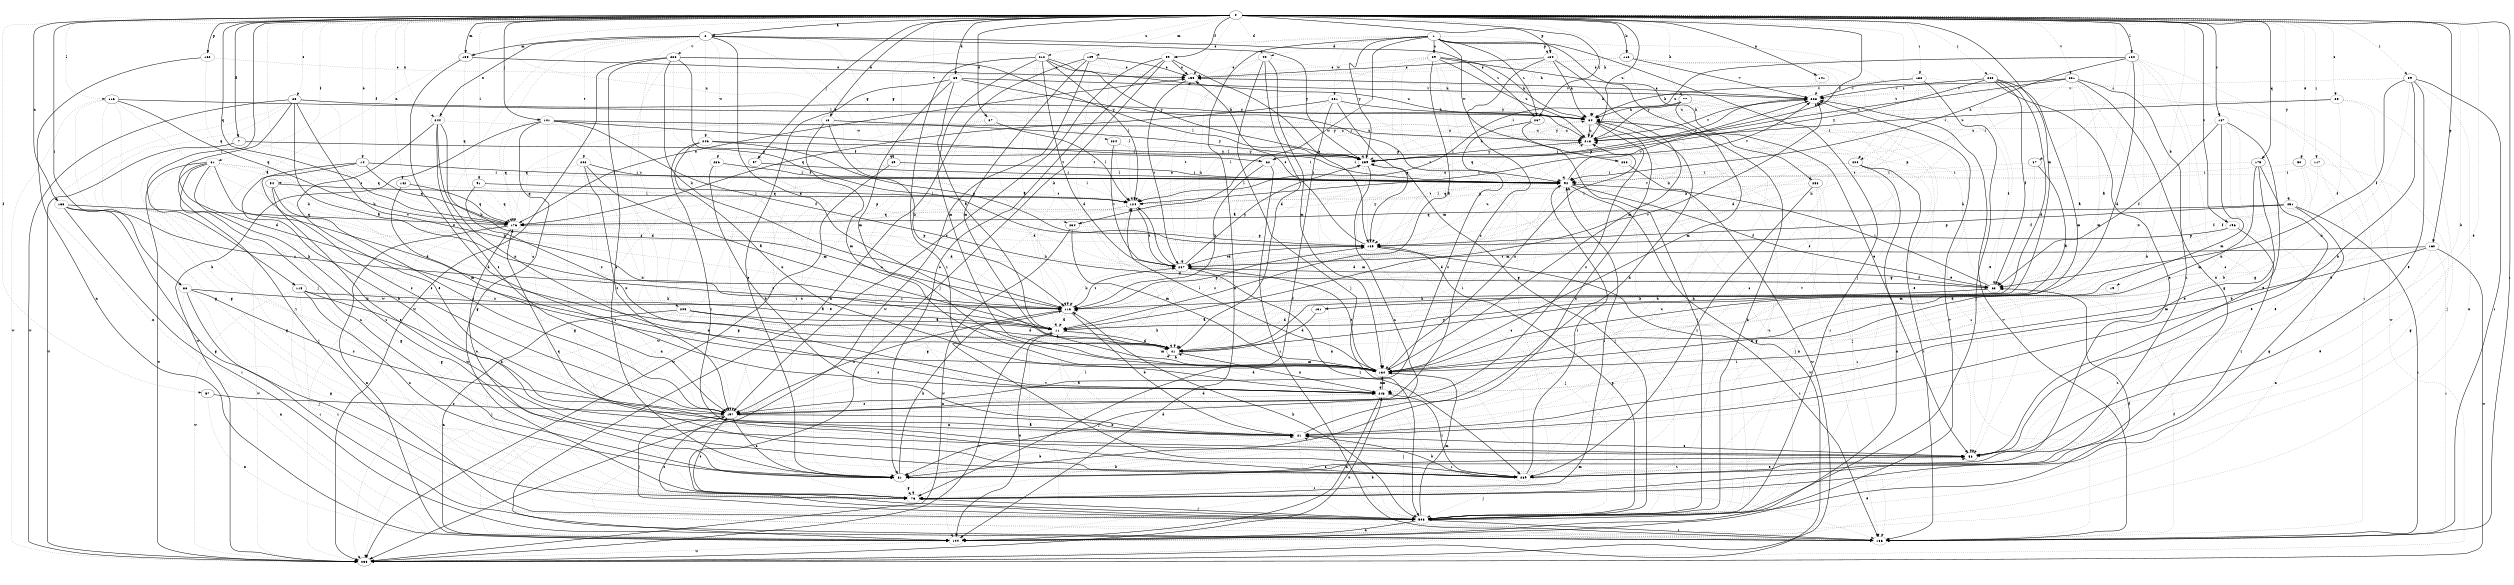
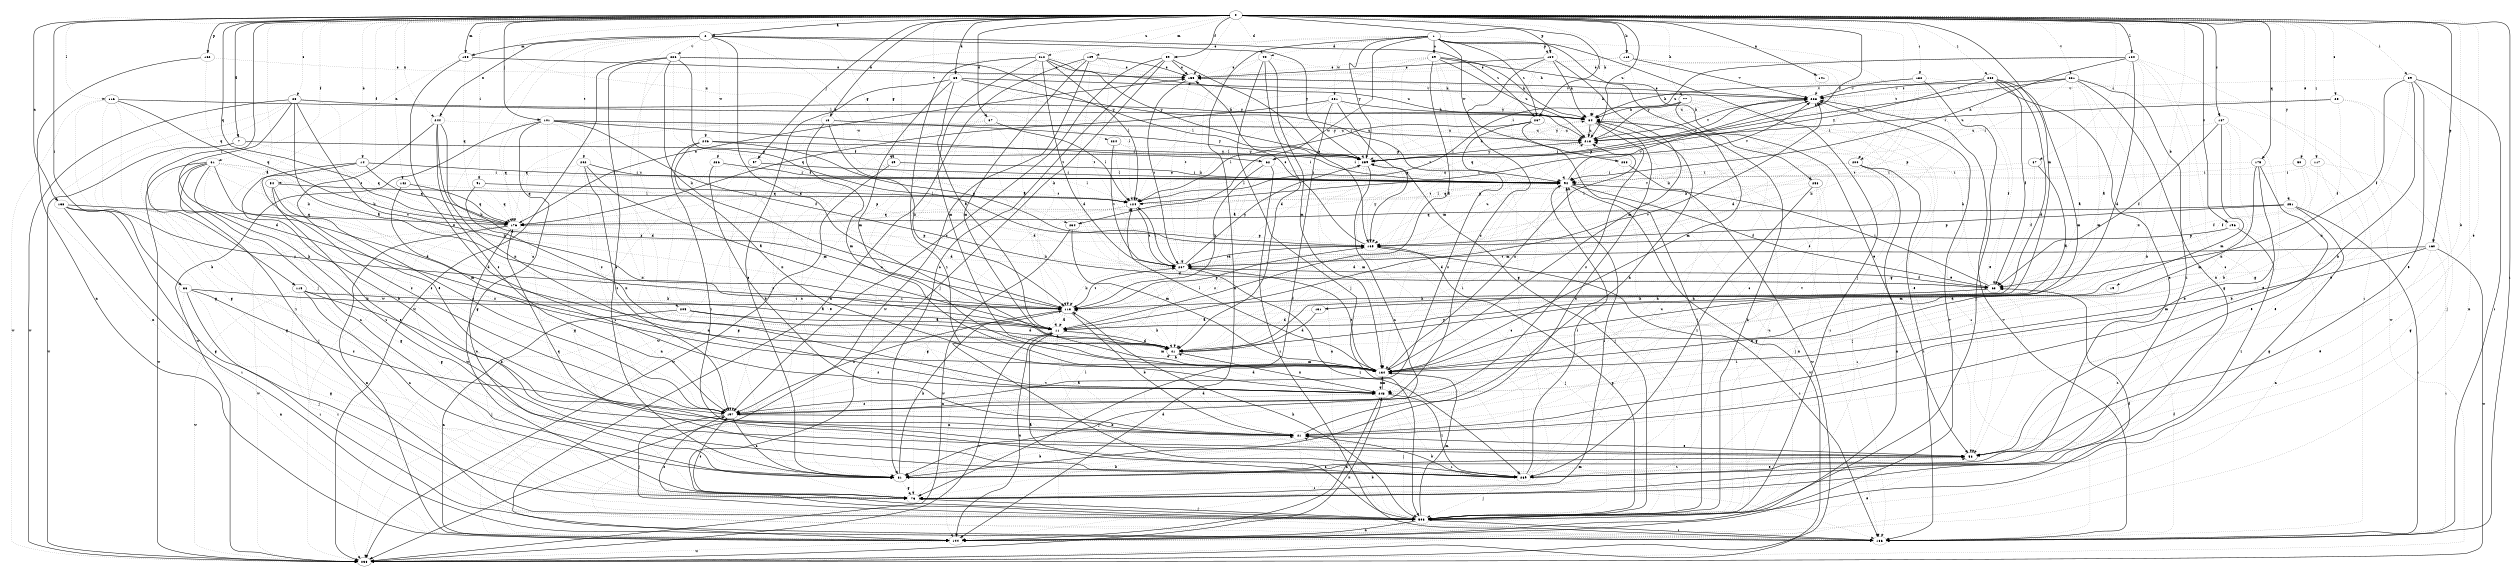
edge "267" -> "124": style dotted -> bold
edge "187" -> "53": style bold -> dotted
node "57": removed
edge "503" -> "11": style dotted -> bold
